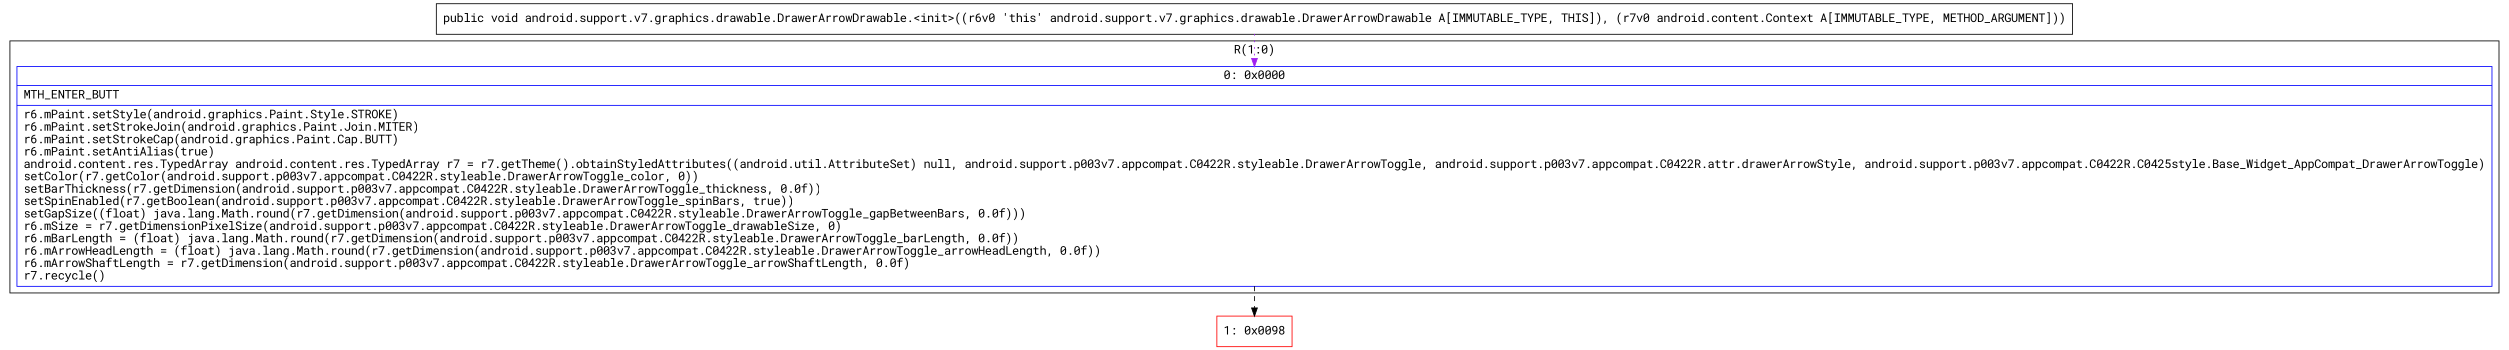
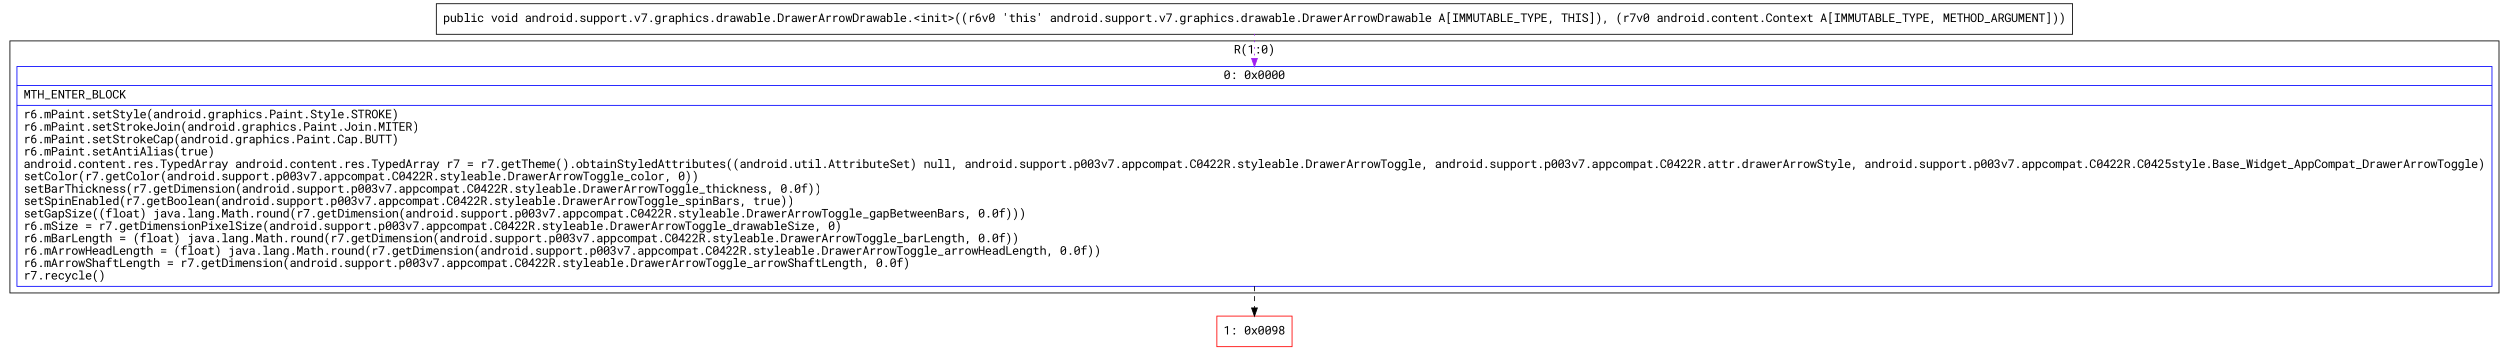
node "0: 0x0000": text "MTH_ENTER_BUTT" -> "MTH_ENTER_BLOCK"
